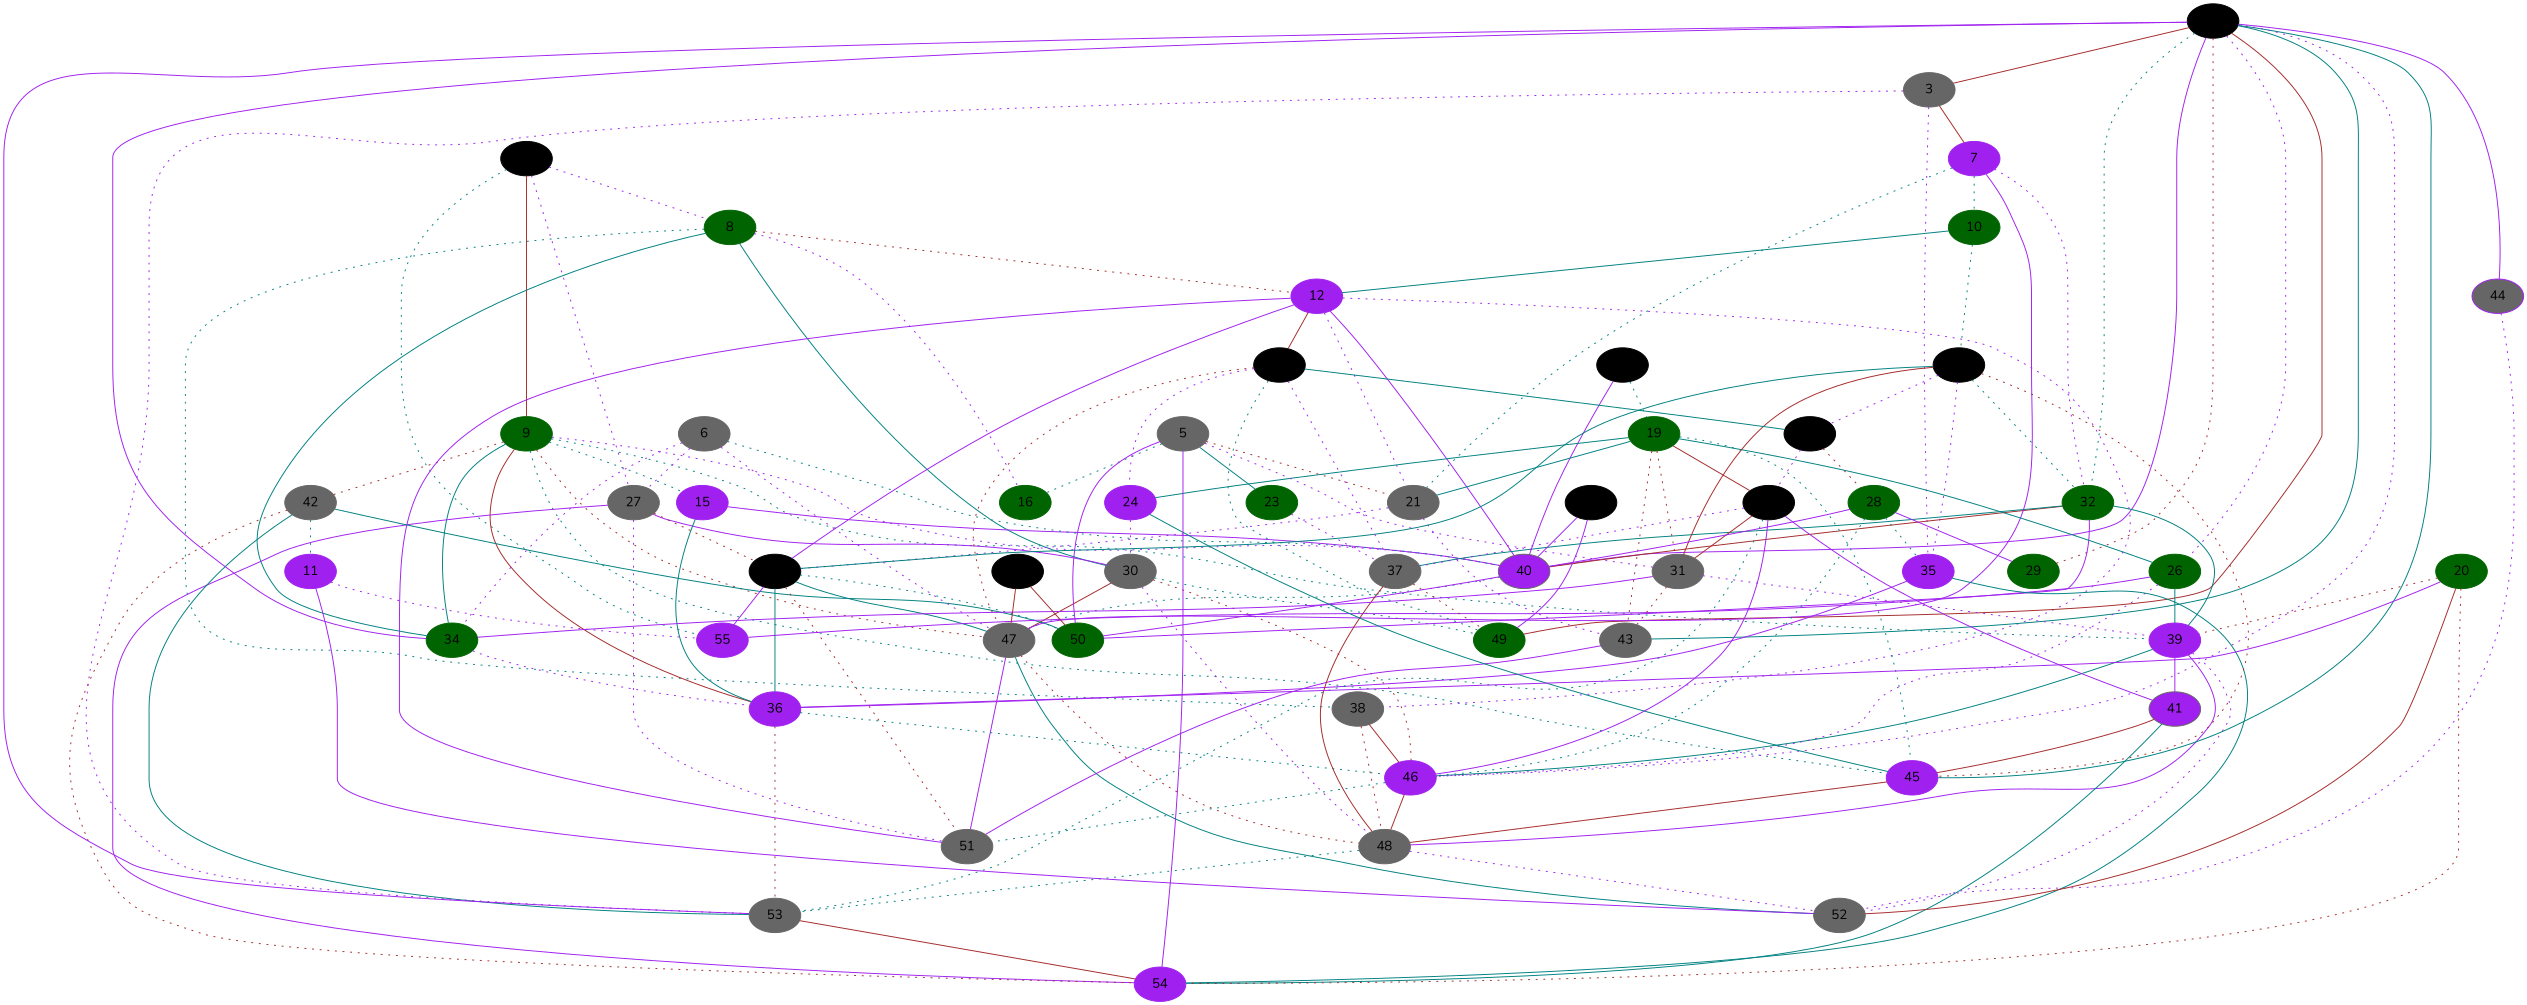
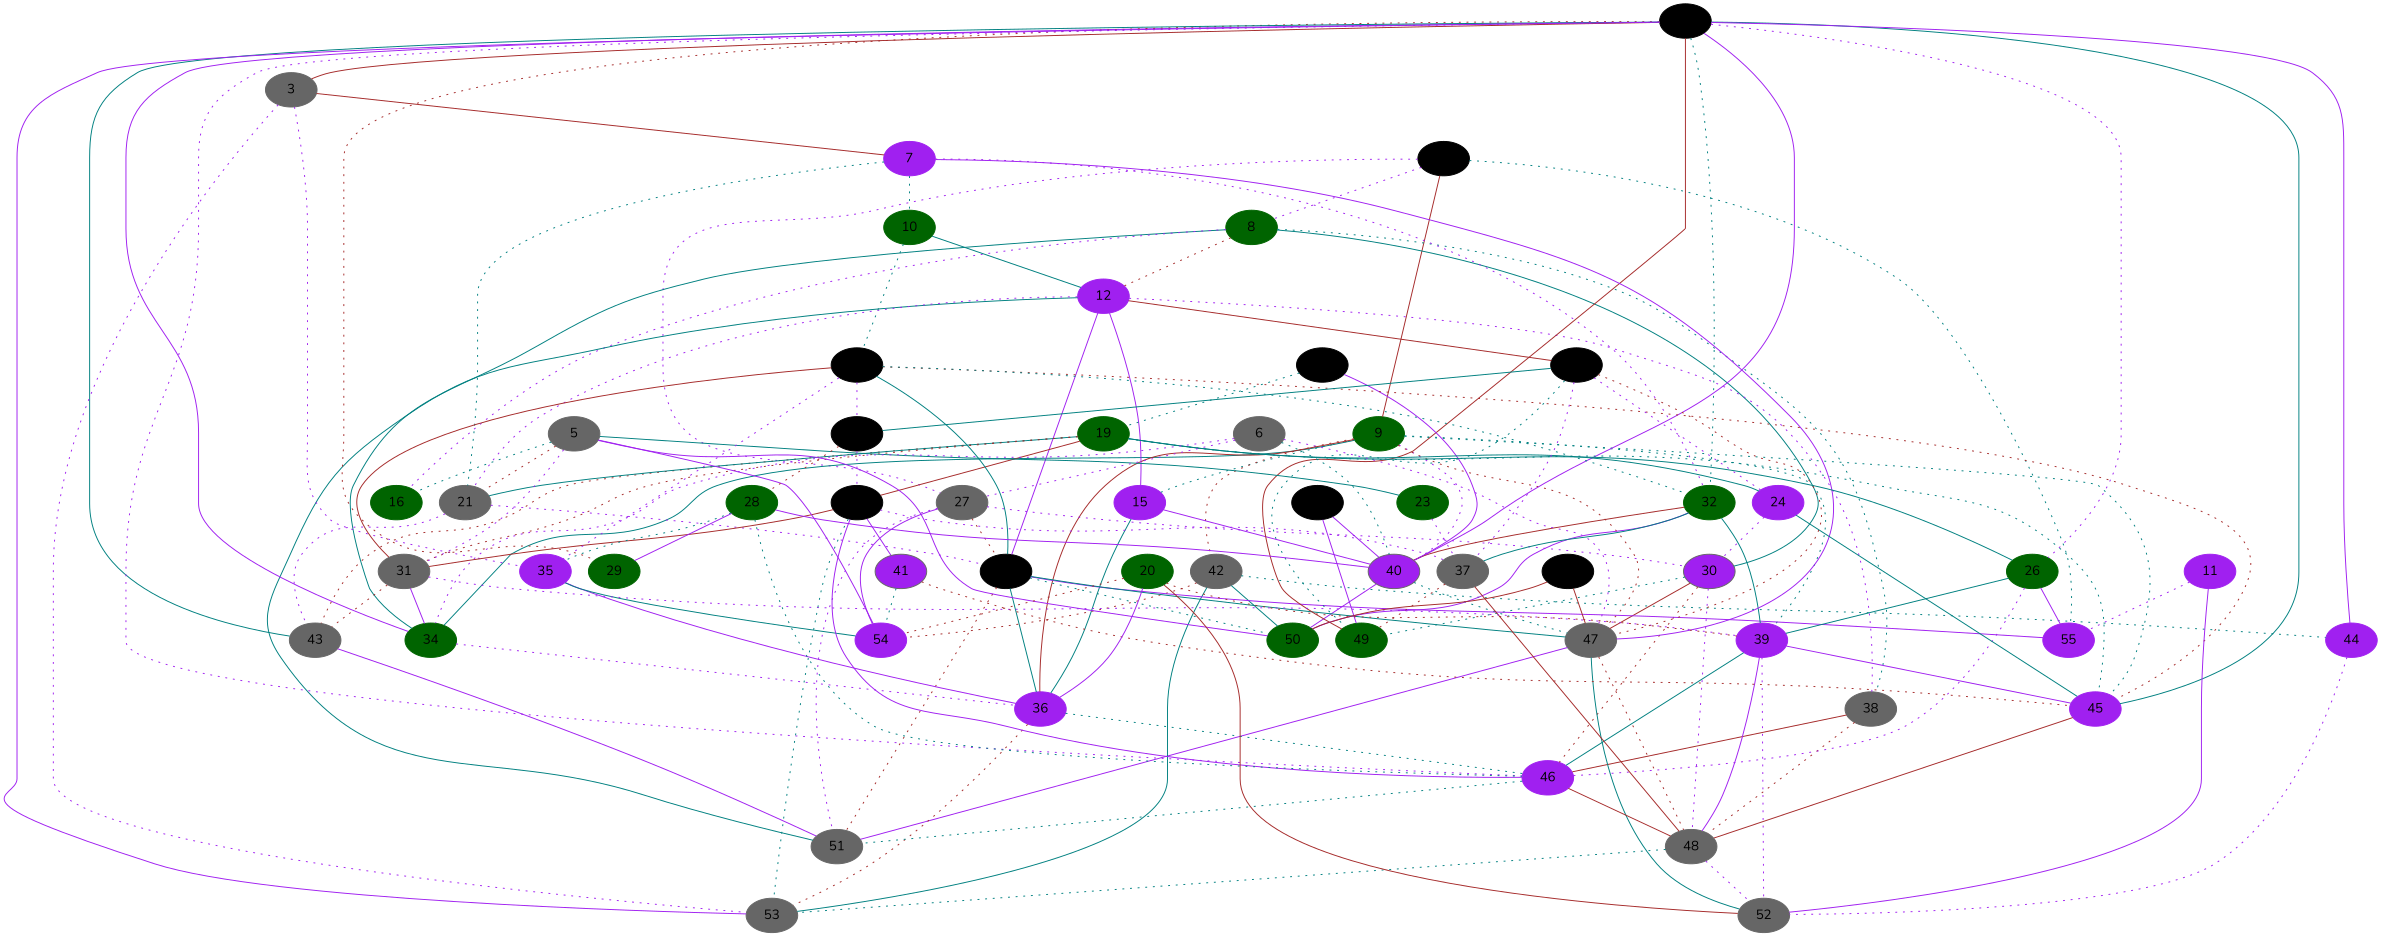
node "44": fillcolor gray40 -> purple
edge "12" -- "40": now "12" -- "15"
edge "12" -- "51": color purple -> teal
edge "42" -- "11": now "42" -- "44"
edge "27" -- "30": style solid -> dotted
node "30": fillcolor gray40 -> purple
edge "39" -- "41": now "39" -- "45"
edge "41" -- "45": style solid -> dotted
edge "41" -- "54": style solid -> dotted
edge "53" -- "54": removed
